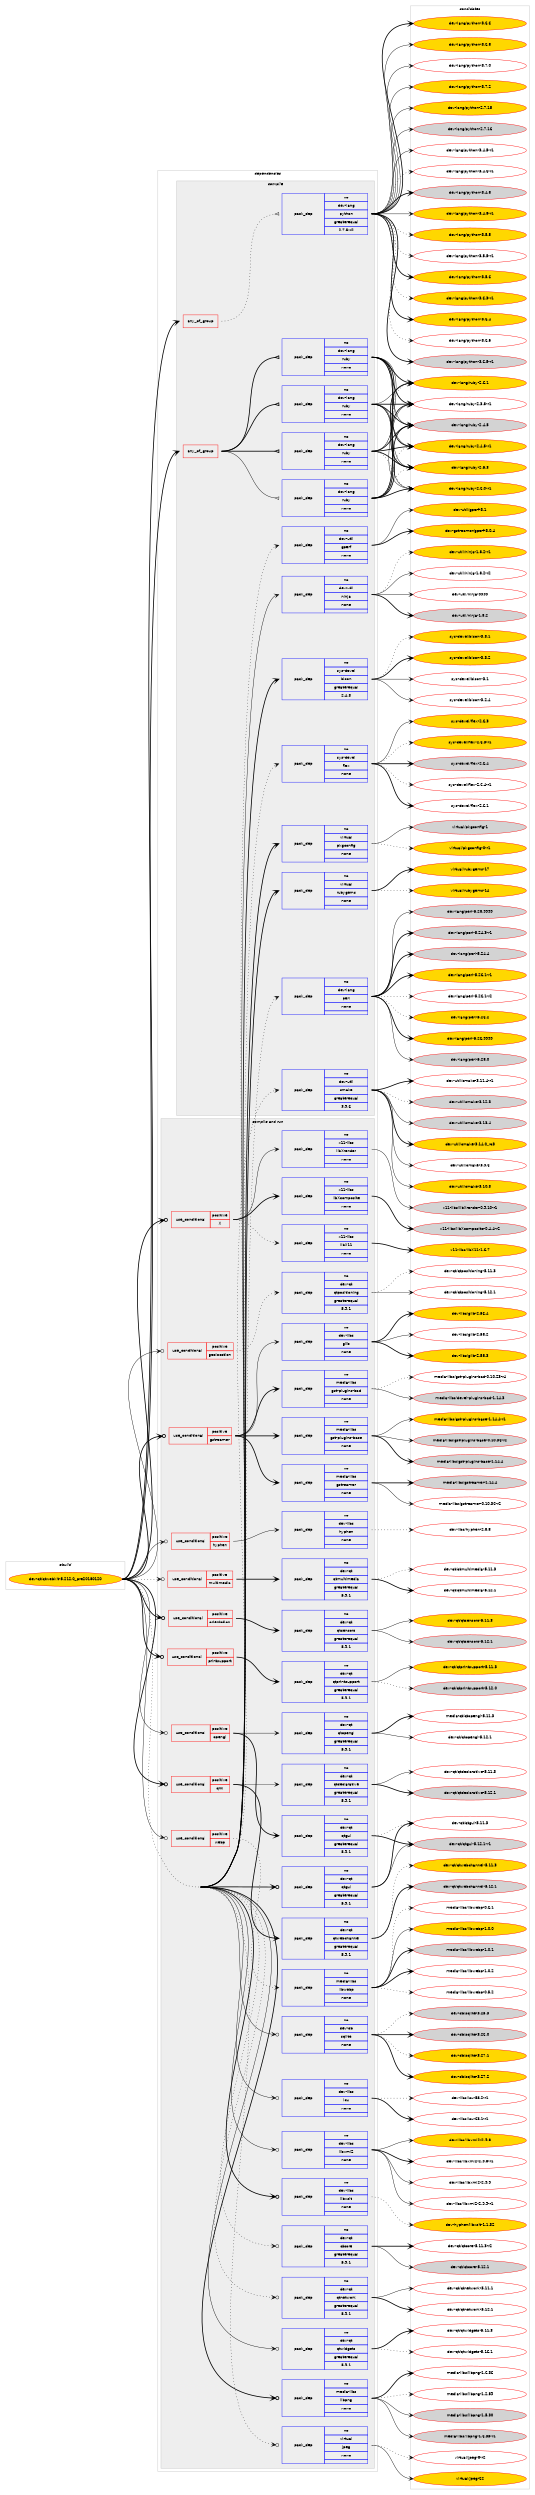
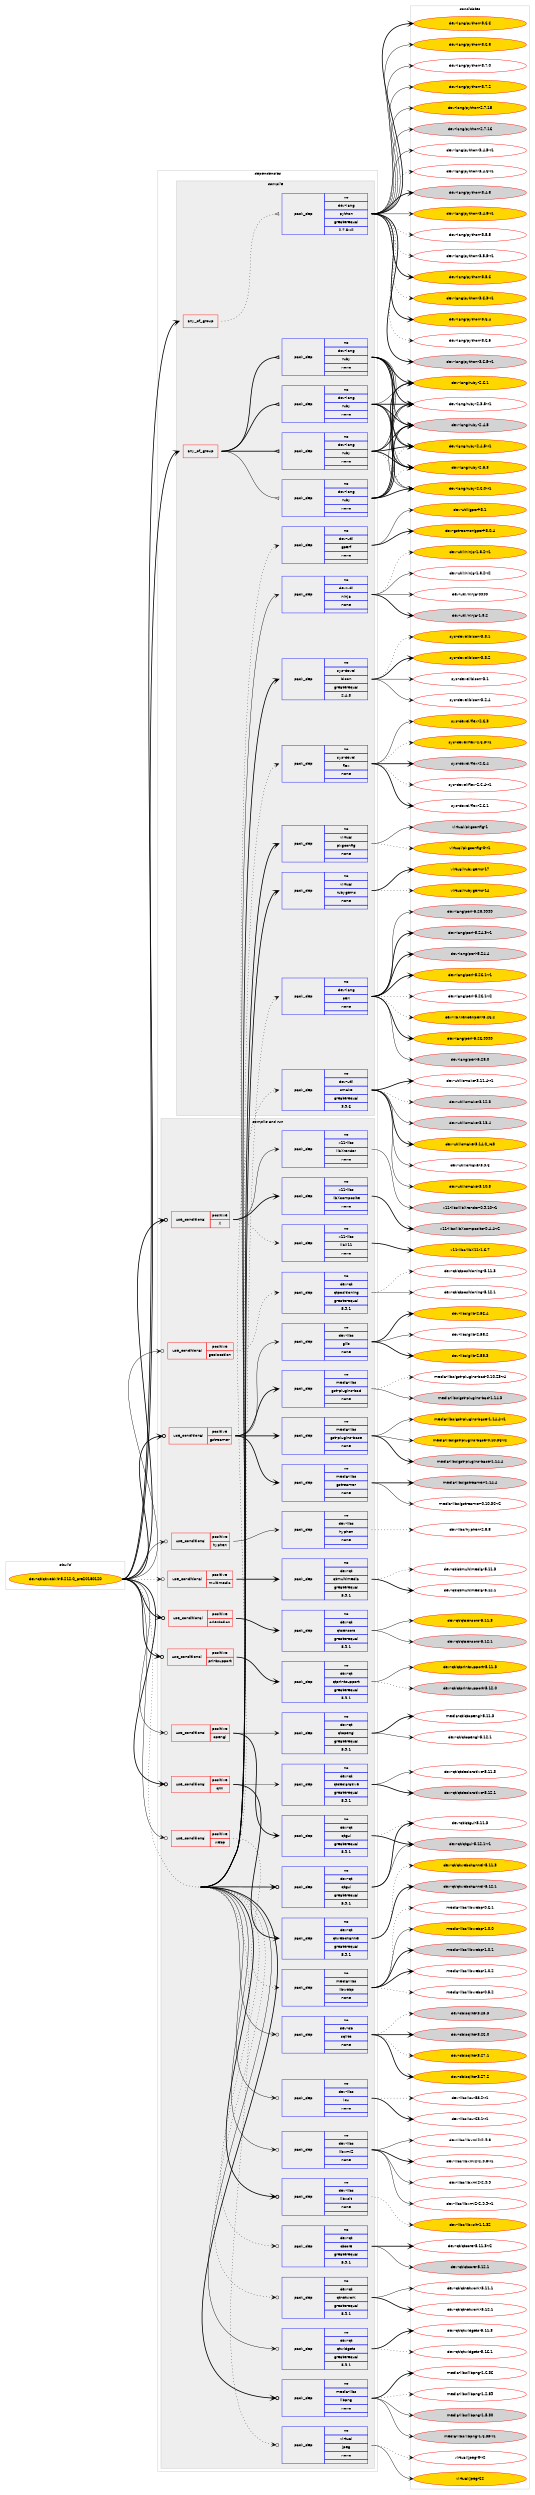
node "dev-lang/python-3.5.5": fillcolor gold -> white
node "dev-lang/perl-5.26.2": label "dev-lang/perl-5.26.2" -> "dev-libXrender/perl-5.26.2"
node "media-libs/devel-plugins-bad-1.14.3": label "media-libs/devel-plugins-bad-1.14.3" -> "media-libs/gst-plugins-bad-1.14.3"
node "media-libs/gst-plugins-base-0.10.36-r2": fillcolor lightgrey -> gold
node "dev-libs/libxml2-2.9.8": fillcolor gold -> white
node "dev-hyphen/libxslt-1.1.32": label "dev-hyphen/libxslt-1.1.32" -> "dev-libs/libxslt-1.1.32"
